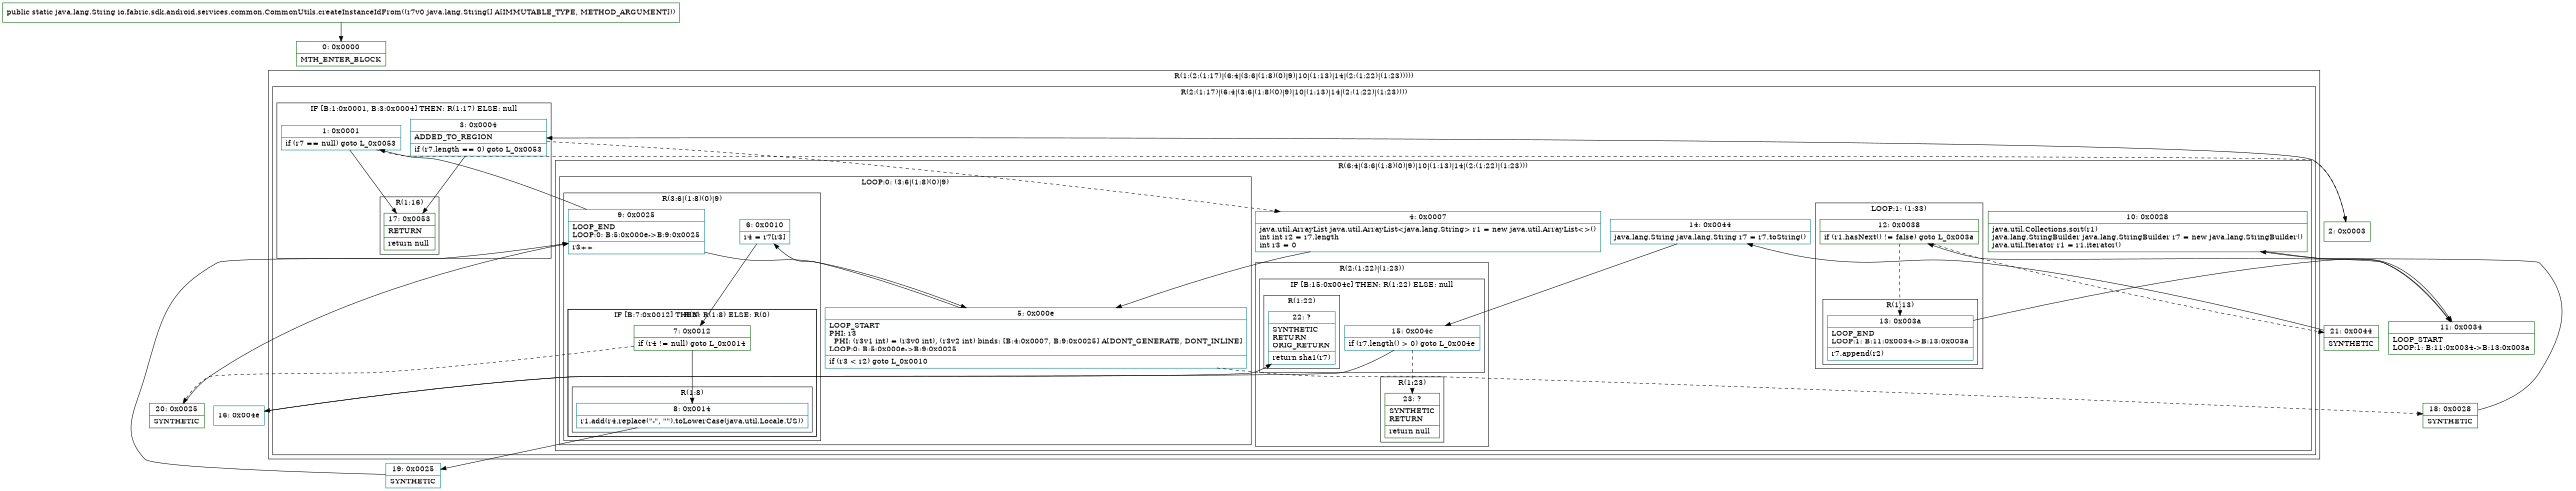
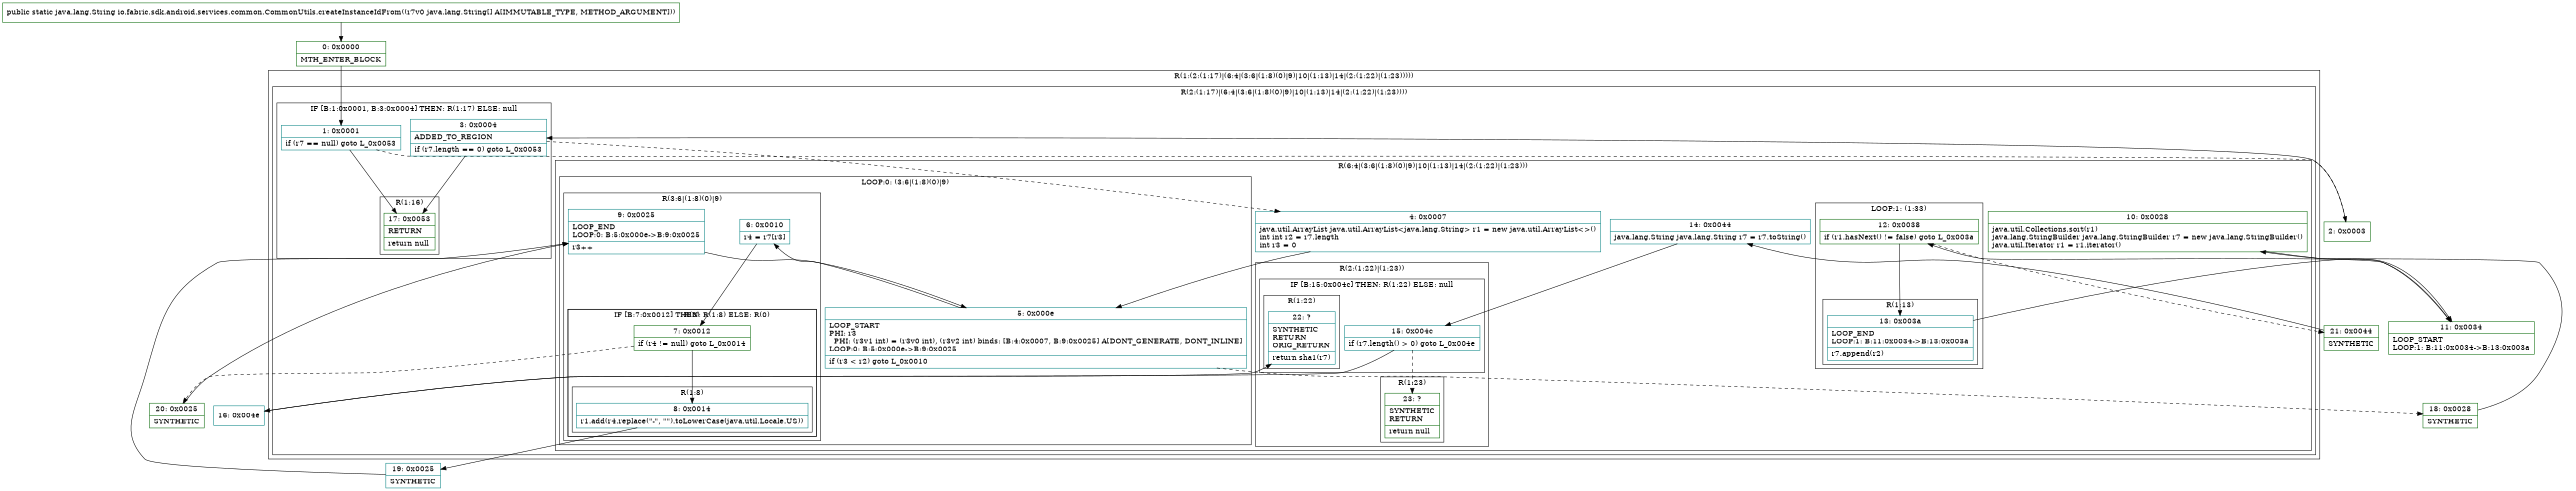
edge "9: 0x0025" -> "1: 0x0001": now "0: 0x0000" -> "1: 0x0001"
edge "12: 0x0038" -> "13: 0x003a": style dashed -> solid
